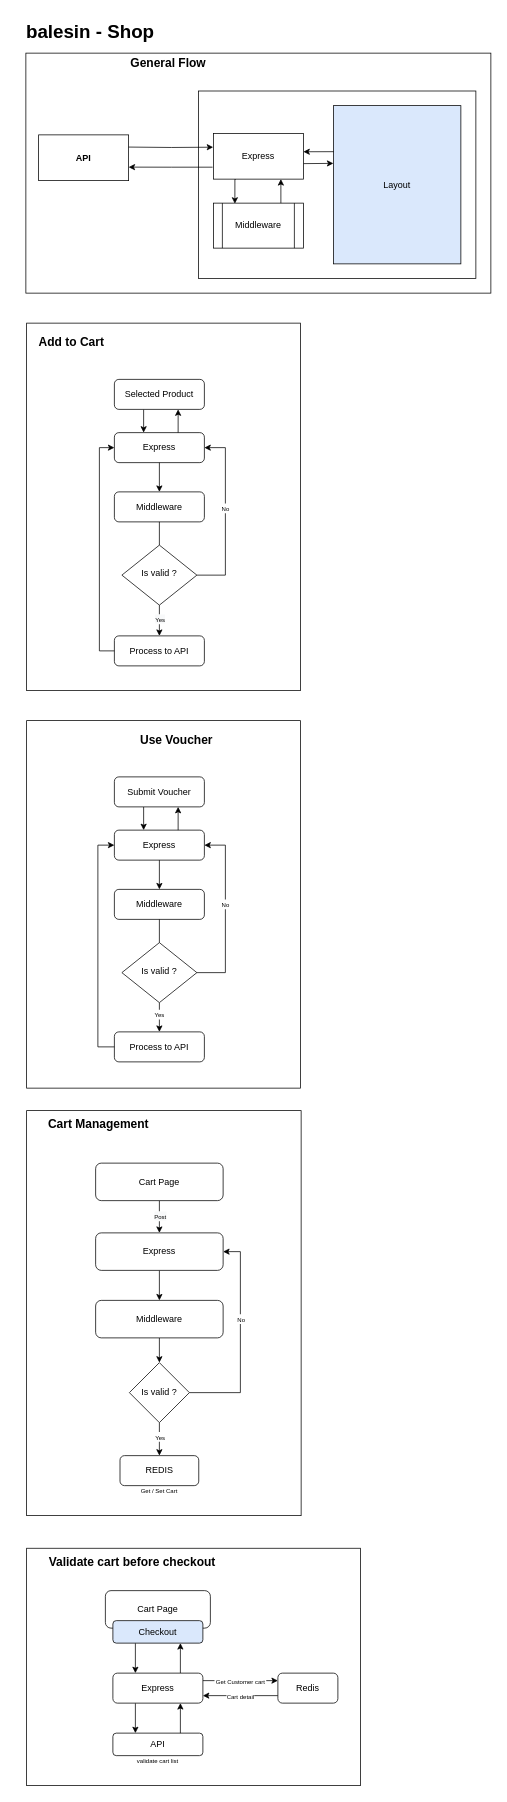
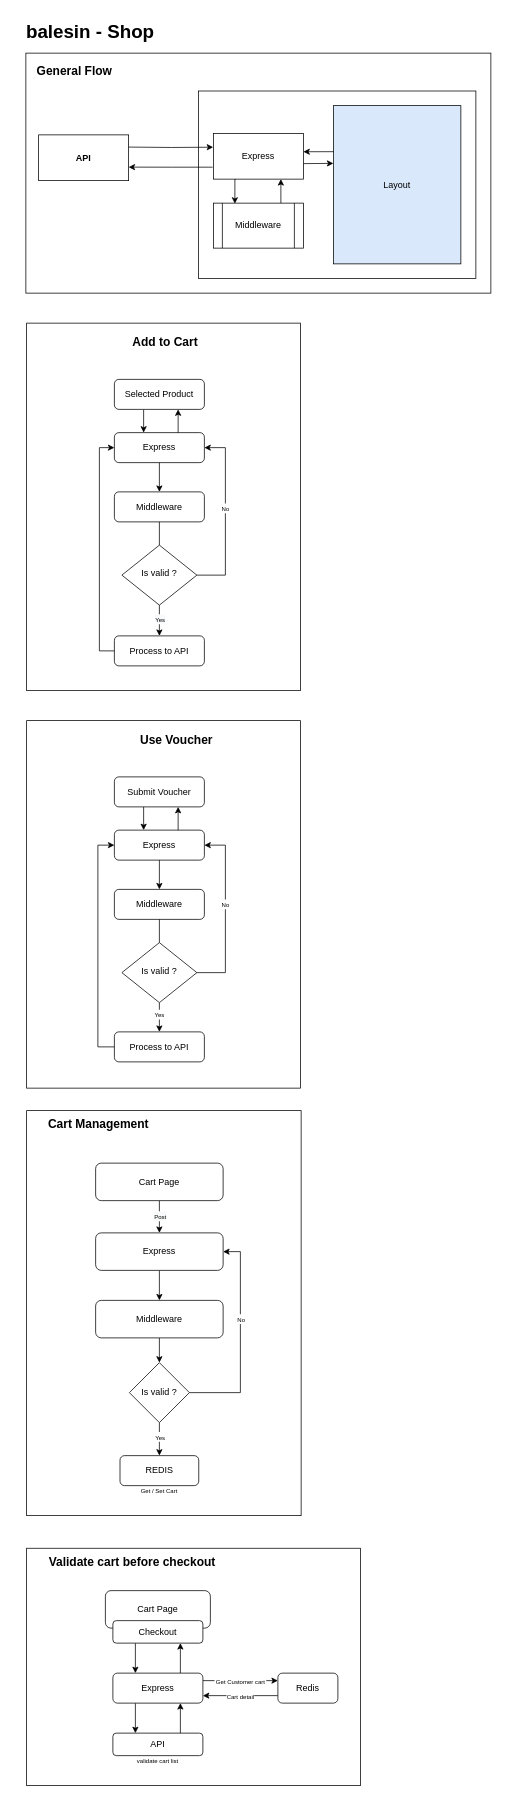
node "General Flow": moved (168, 63) -> (75, 70)
node "Add to Cart": moved (72, 342) -> (165, 342)
node "Checkout": fillcolor #dae8fc -> #ffffff
